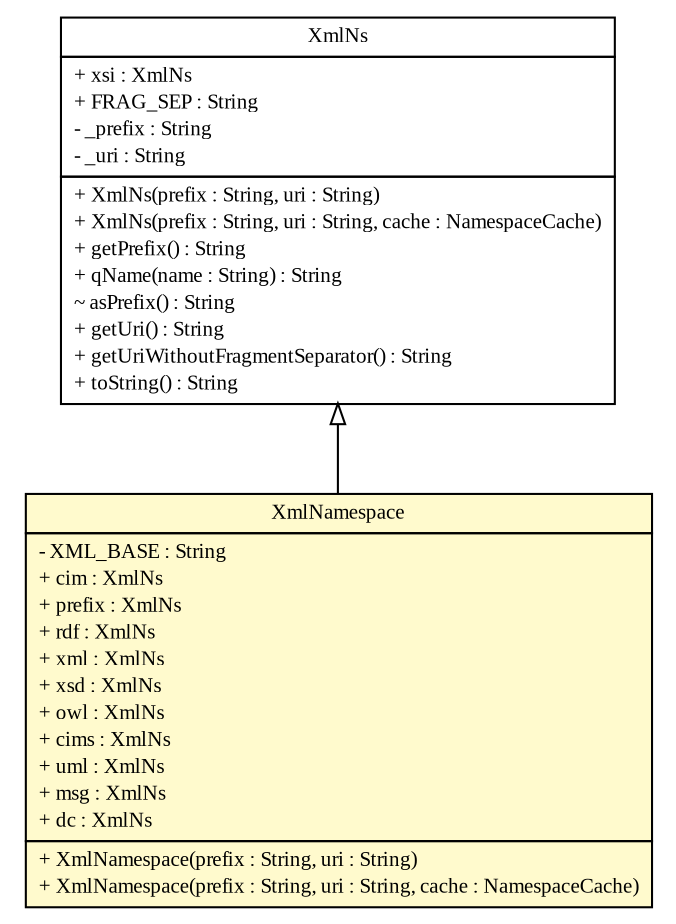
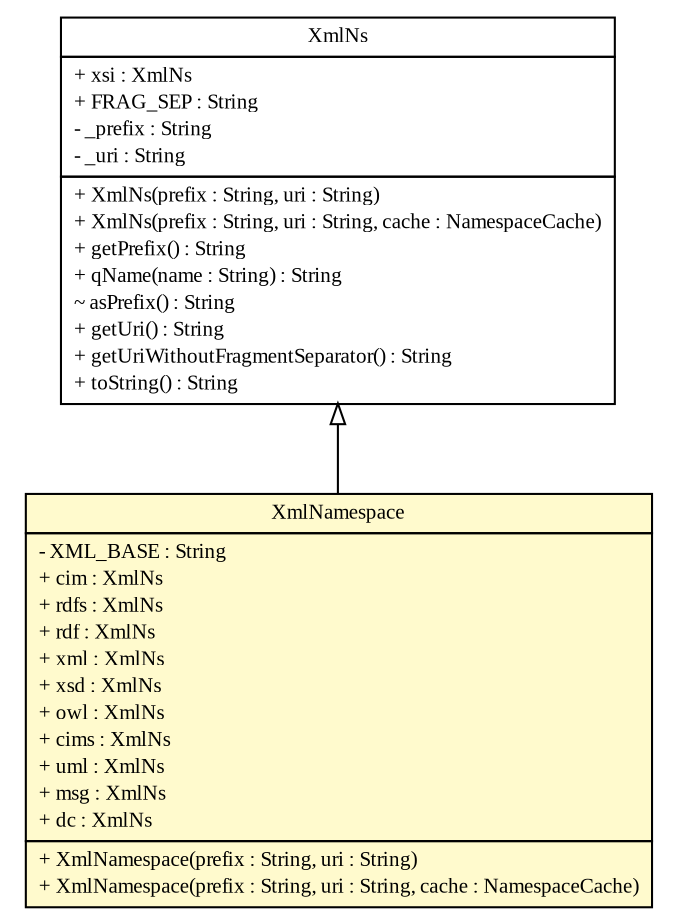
node "XmlNamespace": text "+ prefix : XmlNs" -> "+ rdfs : XmlNs"
